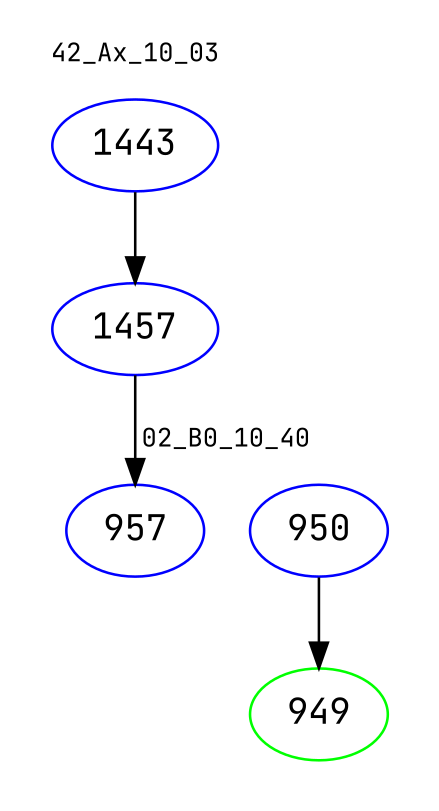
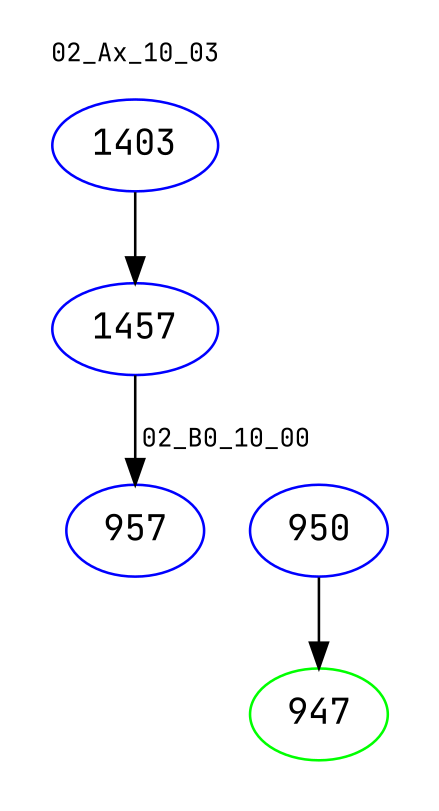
cluster "42_Ax_10_03": label "42_Ax_10_03" -> "02_Ax_10_03"
node "1443": label "1443" -> "1403"
cluster "02_B0_10_40": label "02_B0_10_40" -> "02_B0_10_00"
node "949": label "949" -> "947"
